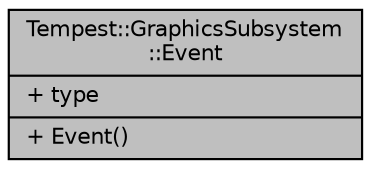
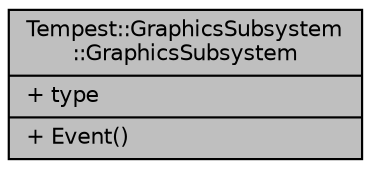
node "Tempest::GraphicsSubsystem": text "::Event" -> "::GraphicsSubsystem"
